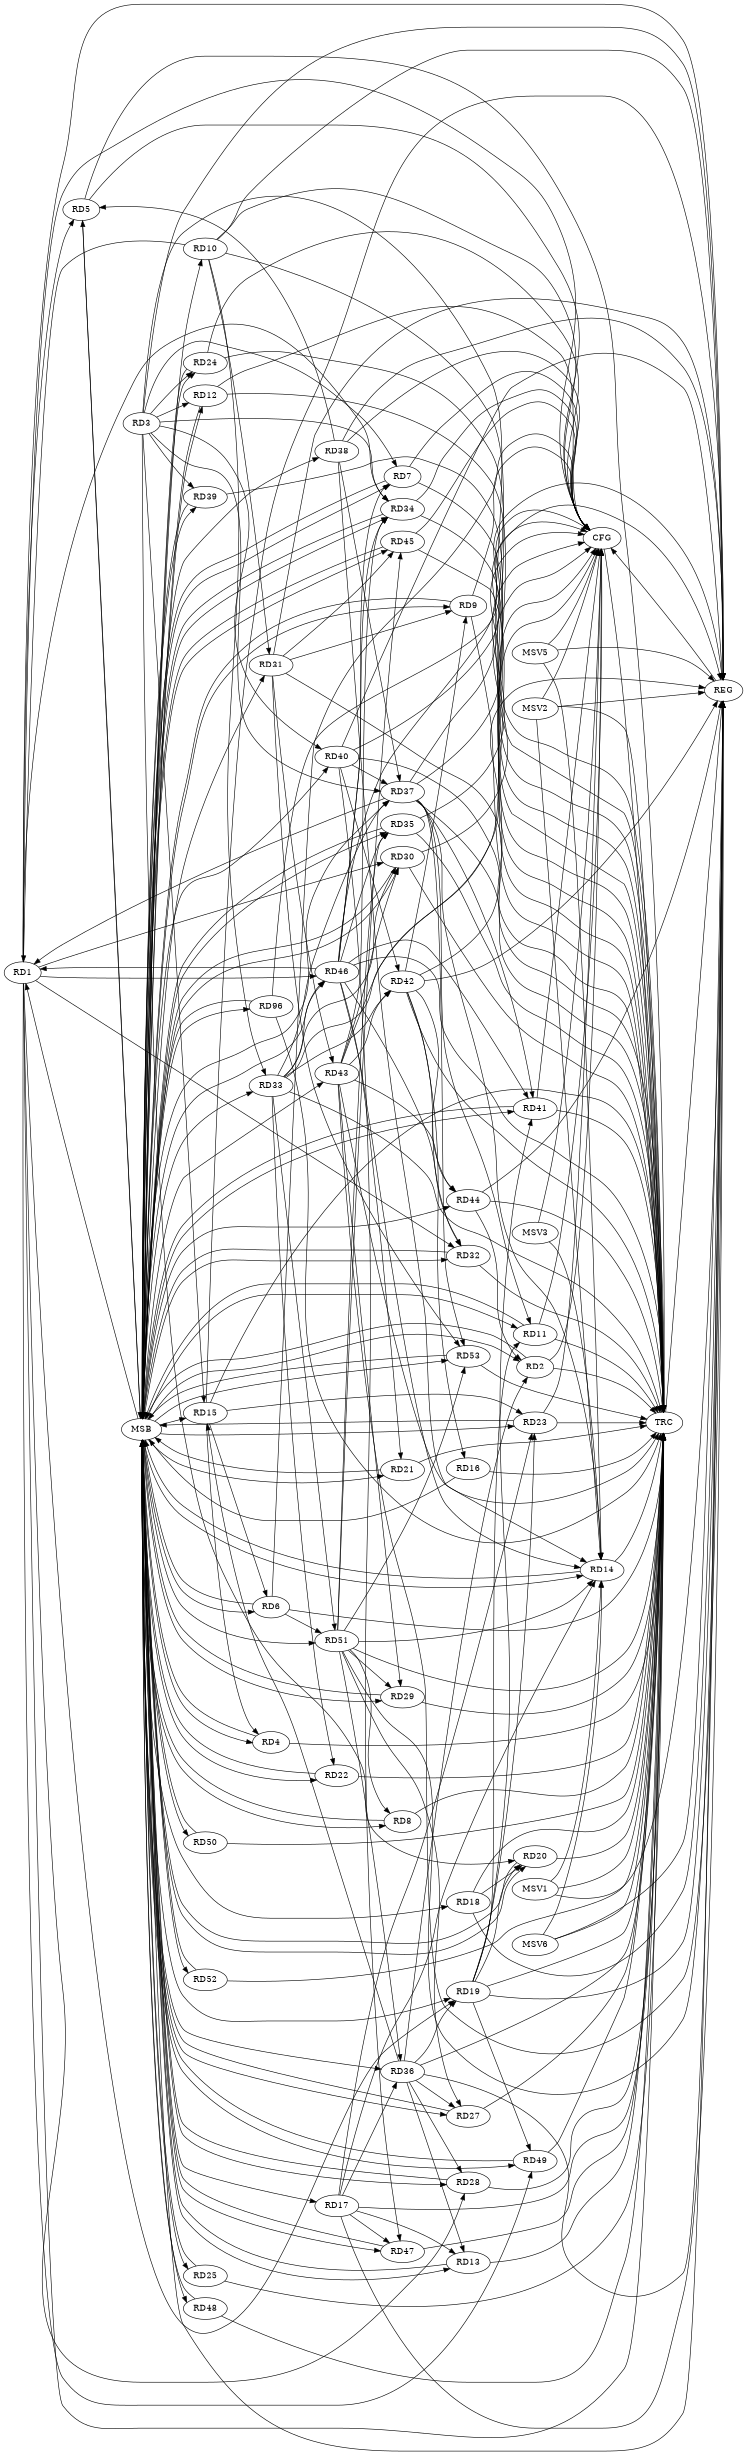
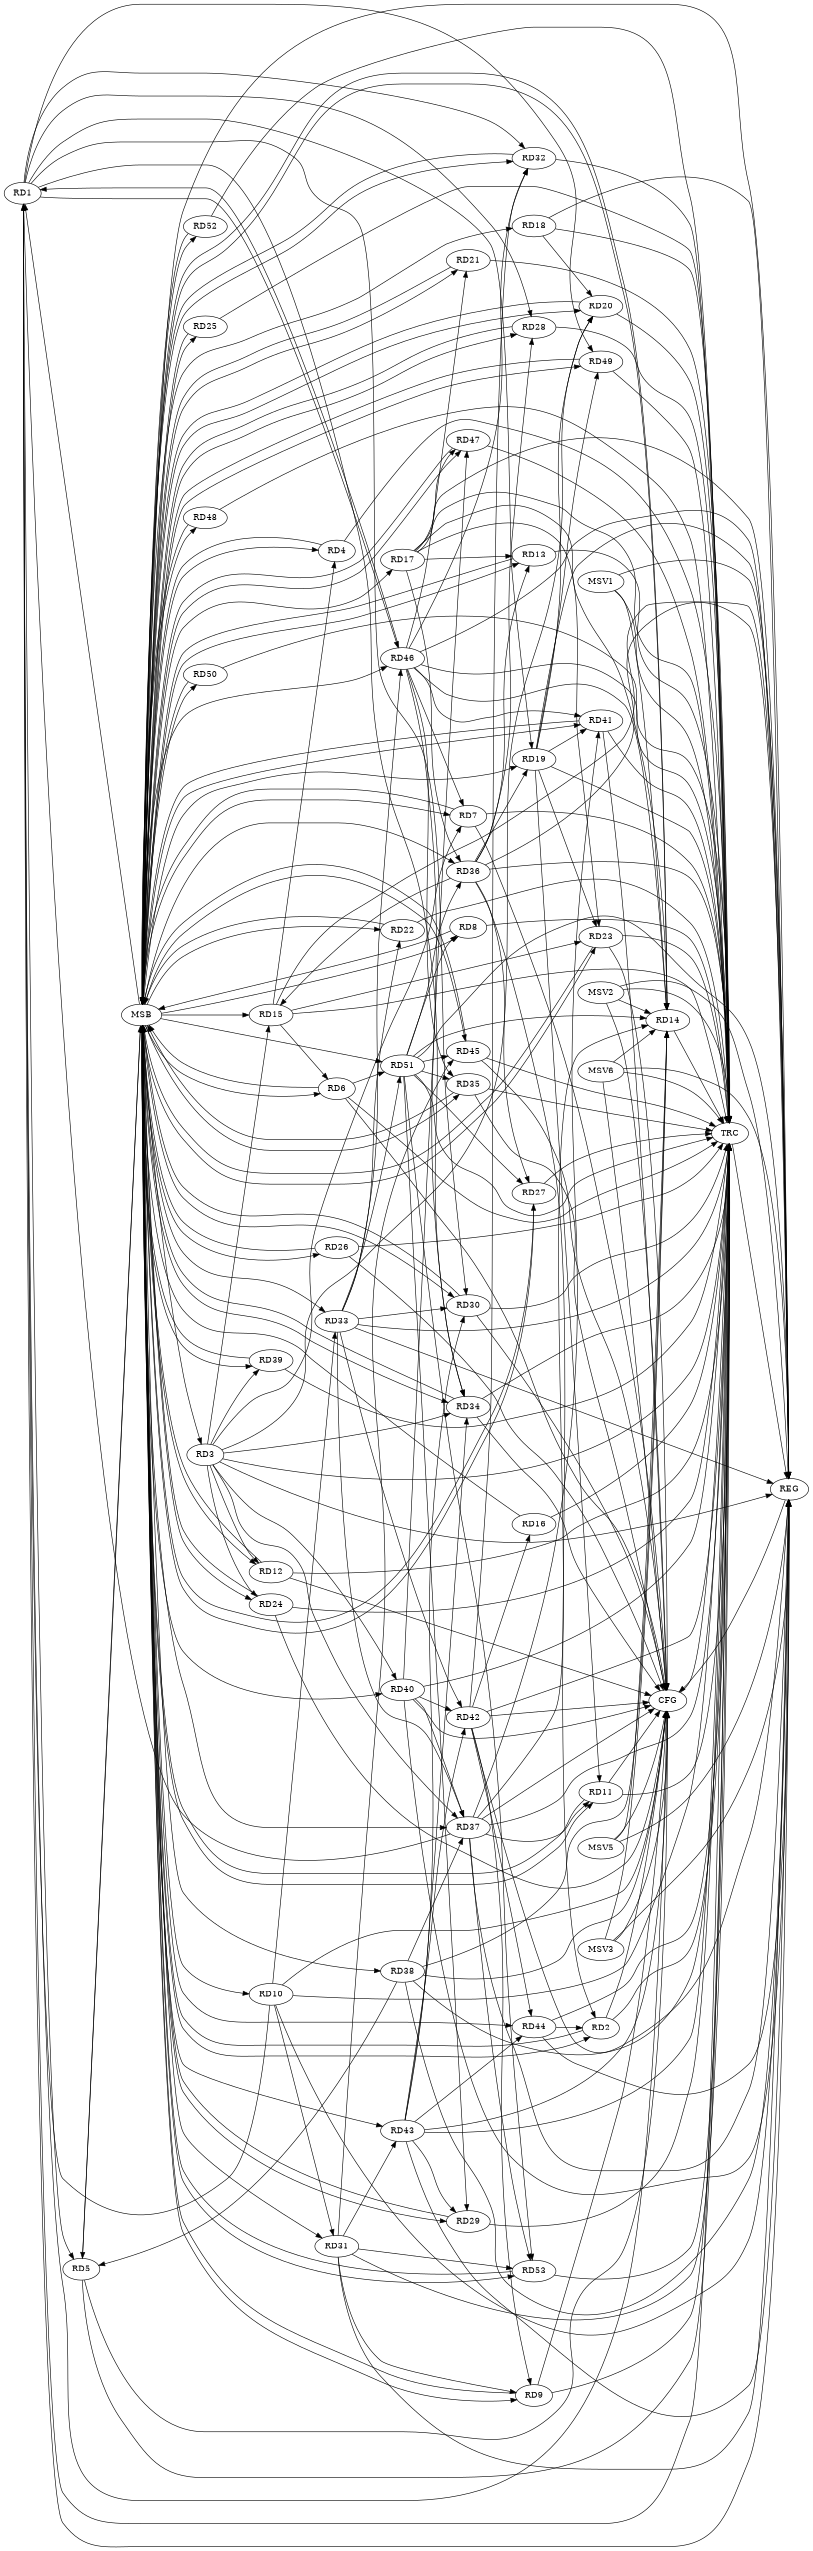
node "RD96": label "RD96" -> "RD26"
edge "MSB" -> "RD3": added
edge "MSV6" -> "CFG": added
edge "MSV3" -> "REG": added
edge "RD38" -> "TRC": added
